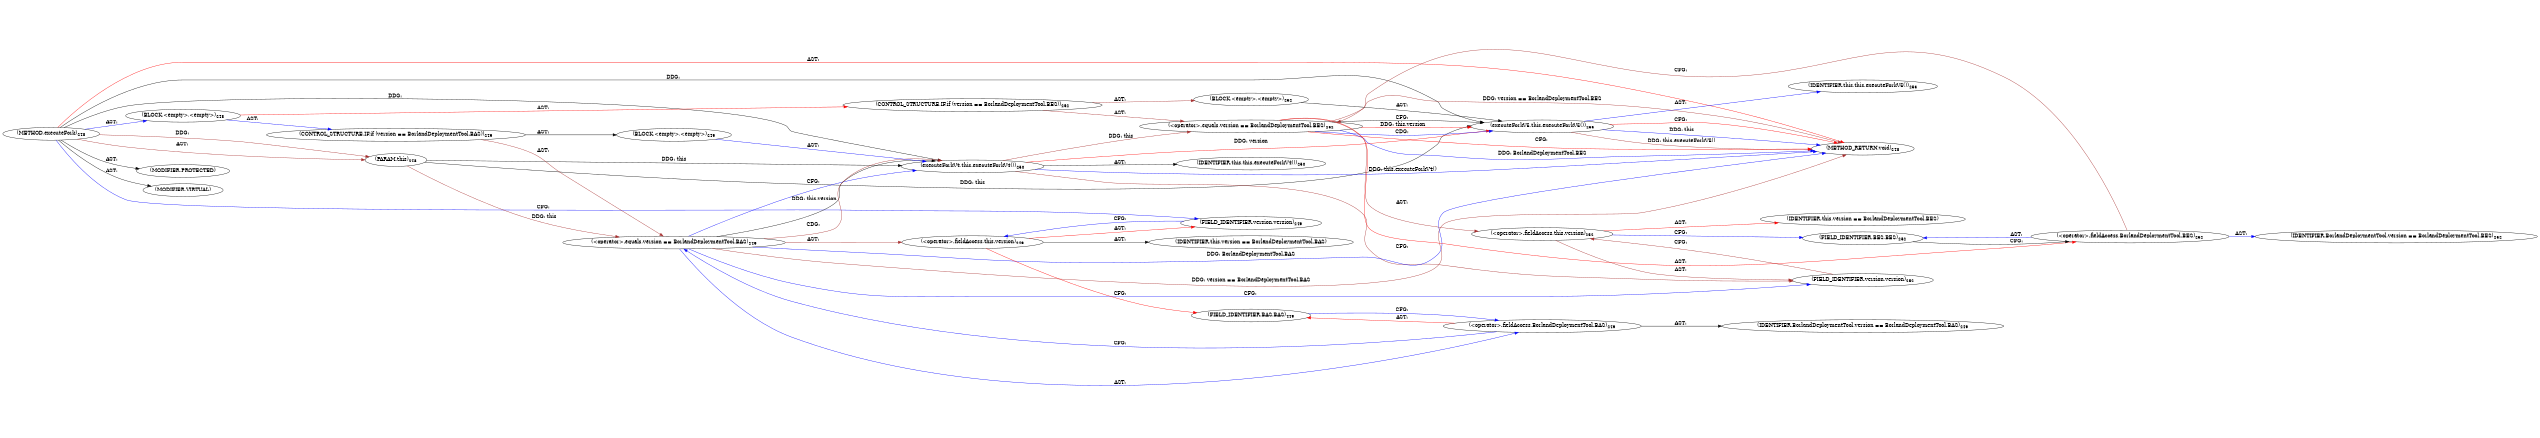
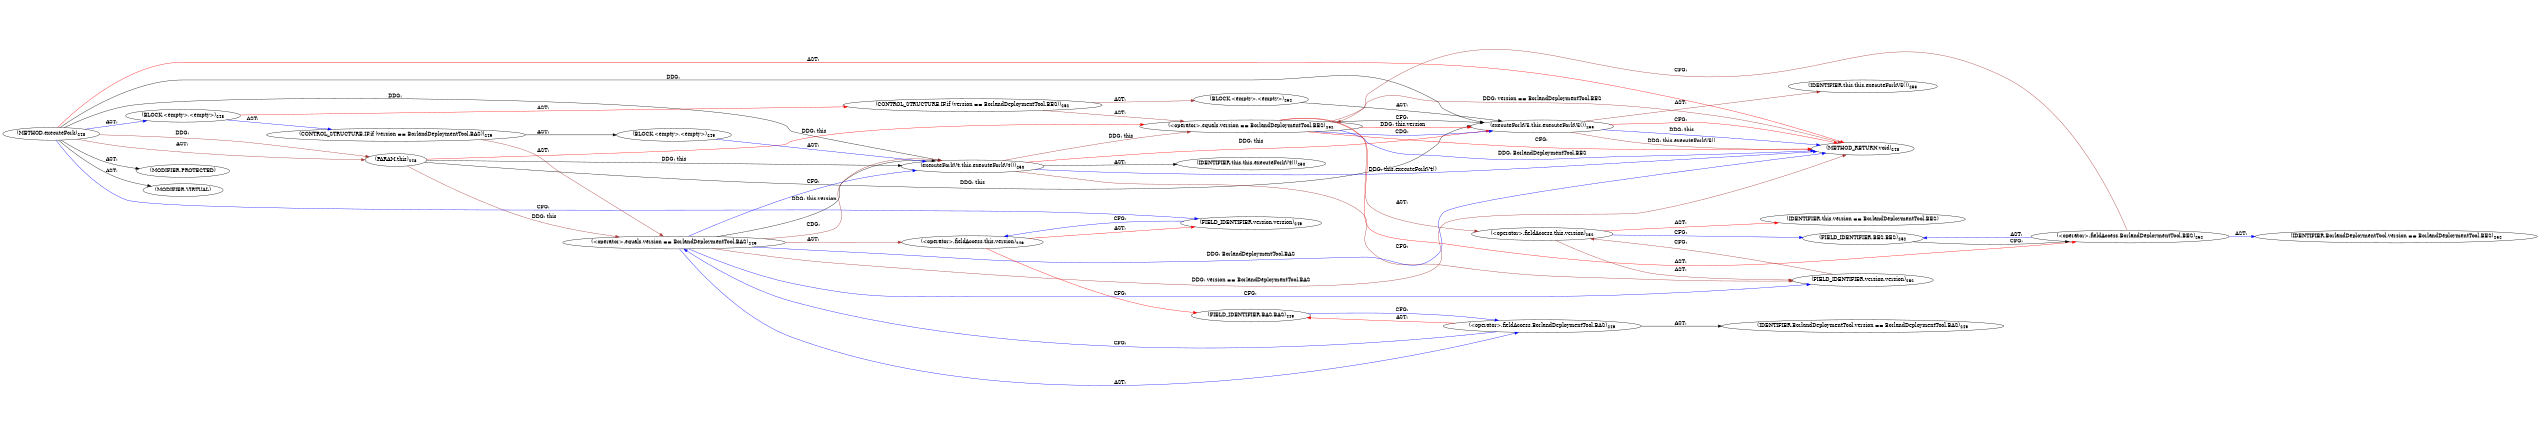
edge "(executeForkV5,this.executeForkV5())" -> "(IDENTIFIER,this,this.executeForkV5())": color blue -> brown
edge "(PARAM,this)" -> "(<operator>.equals,version == BorlandDeploymentTool.BES)": added, label "DDG: this"
edge "(executeForkV4,this.executeForkV4())" -> "(executeForkV5,this.executeForkV5())": label "DDG: version" -> "DDG: this"
node "(IDENTIFIER,this,version == BorlandDeploymentTool.BAS)": removed
